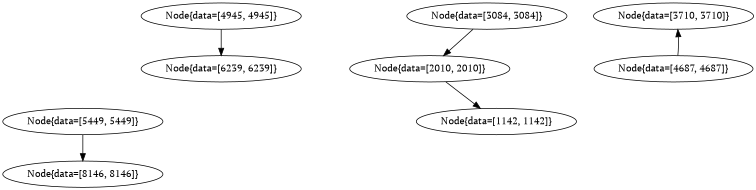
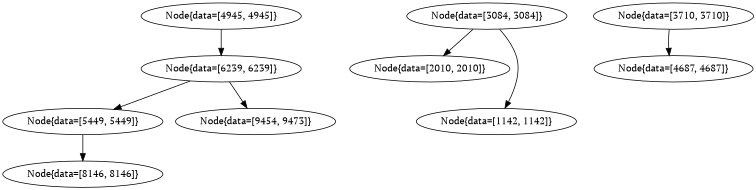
edge "Node{data=[4687, 4687]}" -> "Node{data=[3710, 3710]}": reversed
edge "Node{data=[2010, 2010]}" -> "Node{data=[1142, 1142]}": now "Node{data=[3084, 3084]}" -> "Node{data=[1142, 1142]}"
edge "Node{data=[6239, 6239]}" -> "Node{data=[5449, 5449]}": added
node "Node{data=[9454, 9473]}": added
